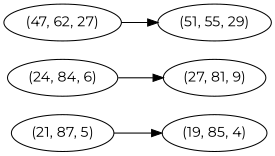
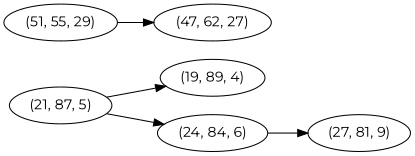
edge "(47, 62, 27)" -> "(51, 55, 29)": reversed
edge "(21, 87, 5)" -> "(24, 84, 6)": added
node "(19, 85, 4)": label "(19, 85, 4)" -> "(19, 89, 4)"
